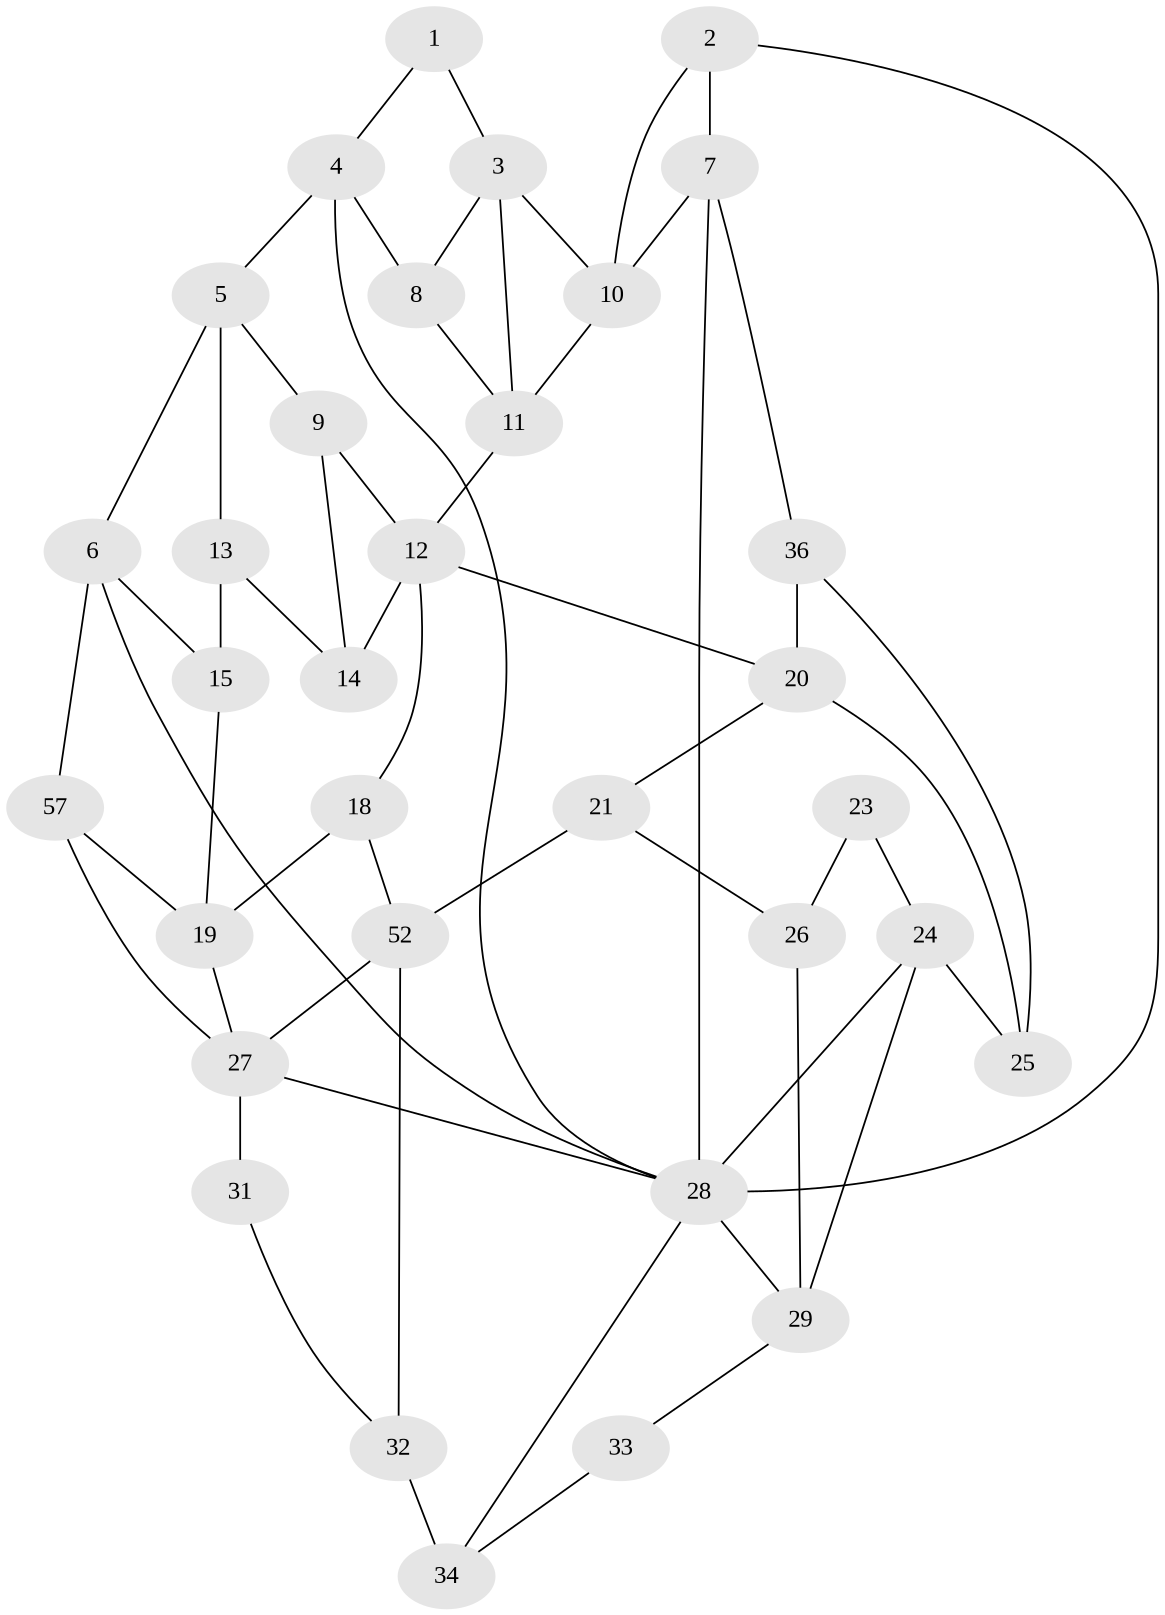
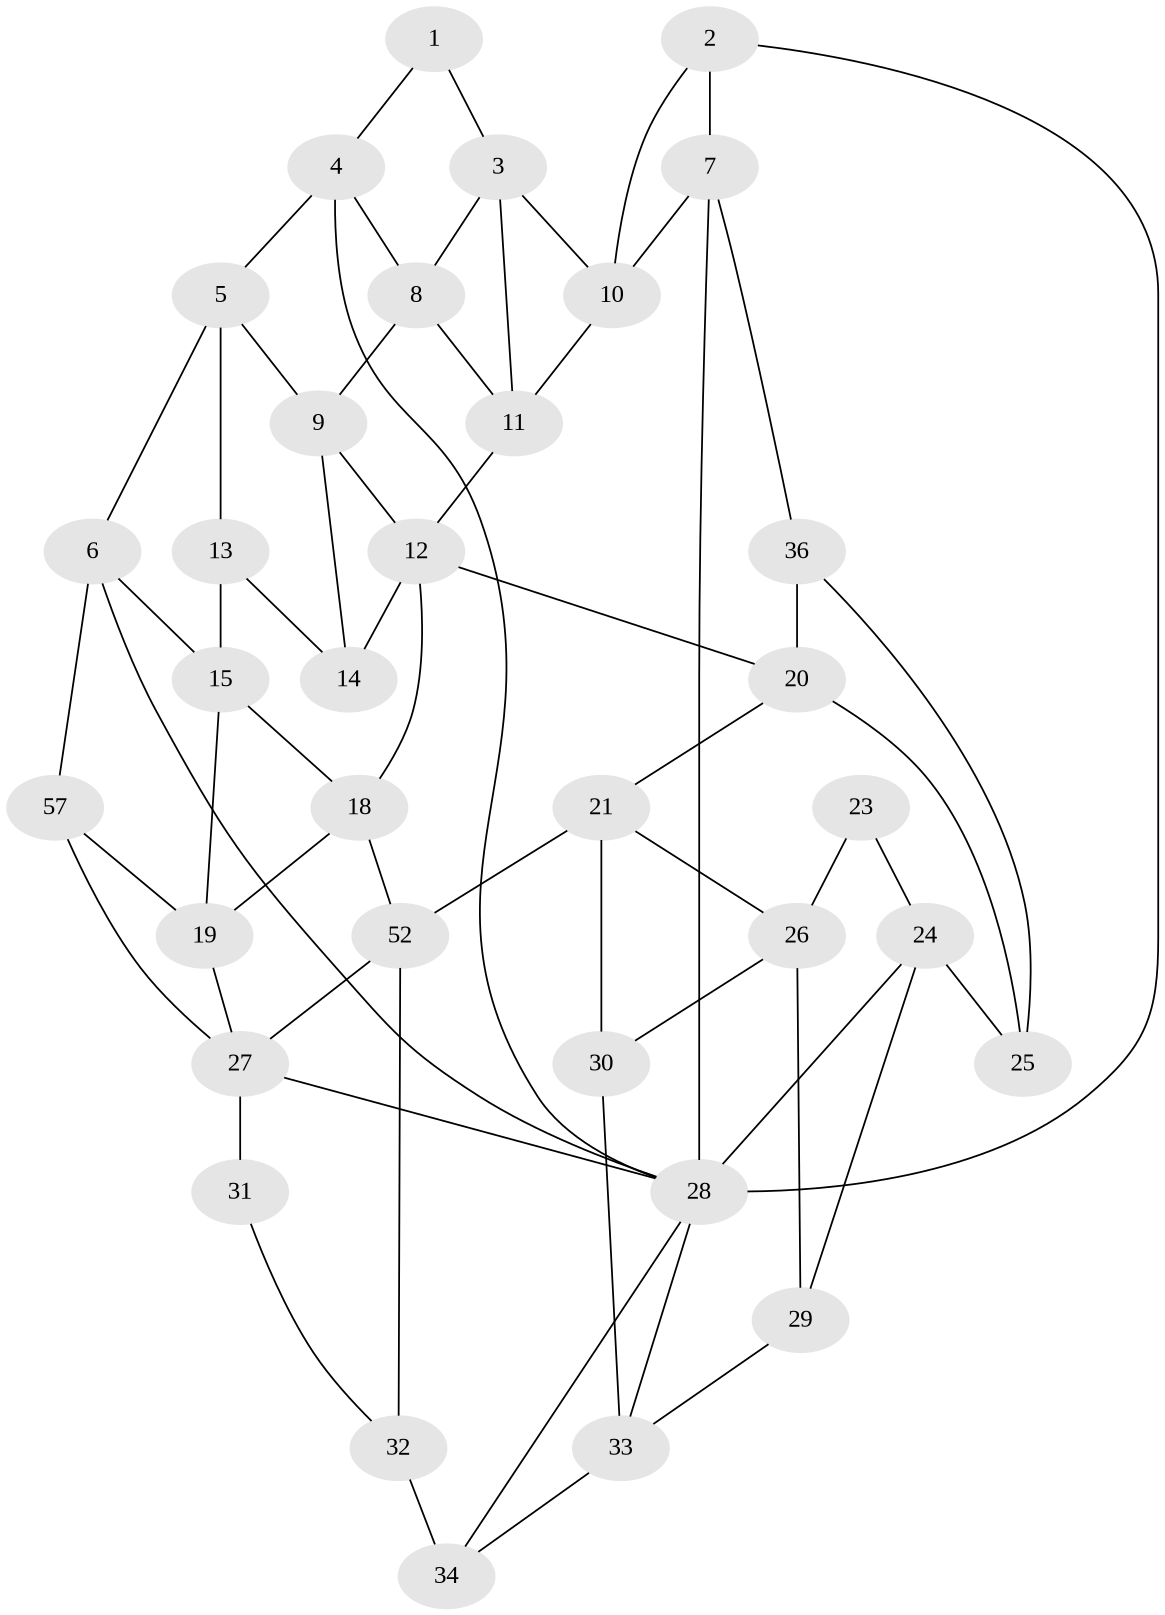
edge "8" -- "9": added
edge "15" -- "18": added
node "30": added
edge "28" -- "29": now "28" -- "33"
